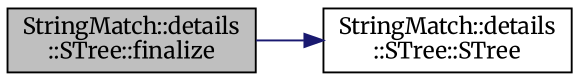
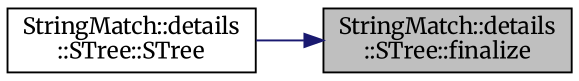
edge "StringMatch::details ::STree::finalize" -> "StringMatch::details ::STree::STree": reversed
